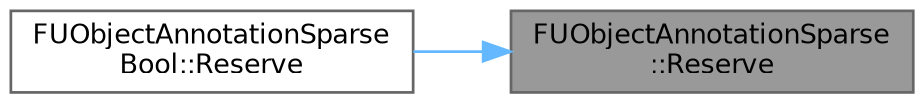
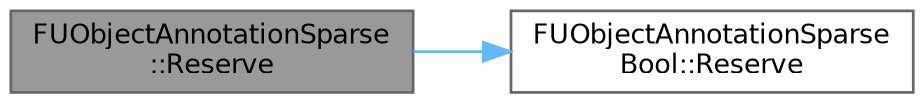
edge "FUObjectAnnotationSparse Bool::Reserve" -> "FUObjectAnnotationSparse ::Reserve": reversed
